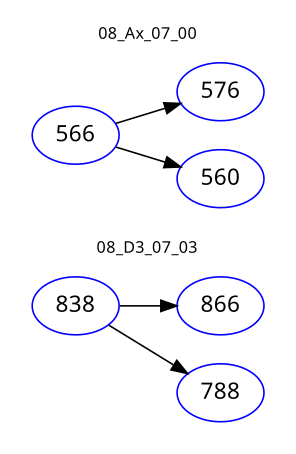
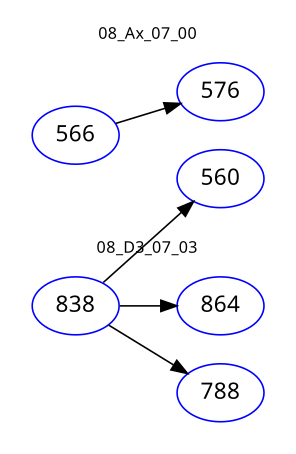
edge "566" -> "560": now "838" -> "560"
node "866": label "866" -> "864"
